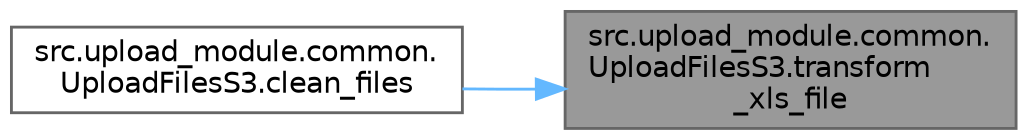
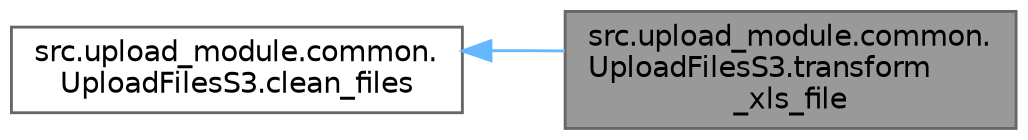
edge "src.upload_module.common. UploadFilesS3.clean_files" -> "src.upload_module.common. UploadFilesS3.transform _xls_file": reversed
